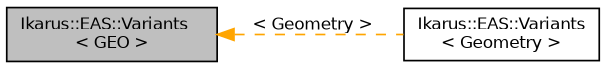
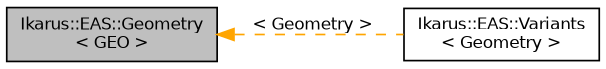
node "Ikarus::EAS::Variants < GEO >": label "Ikarus::EAS::Variants < GEO >" -> "Ikarus::EAS::Geometry < GEO >"
